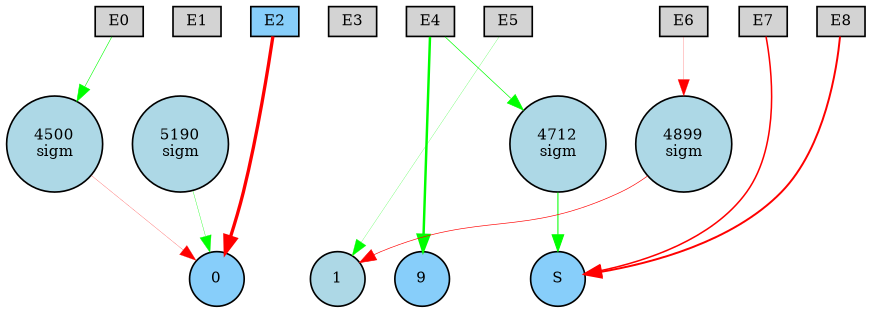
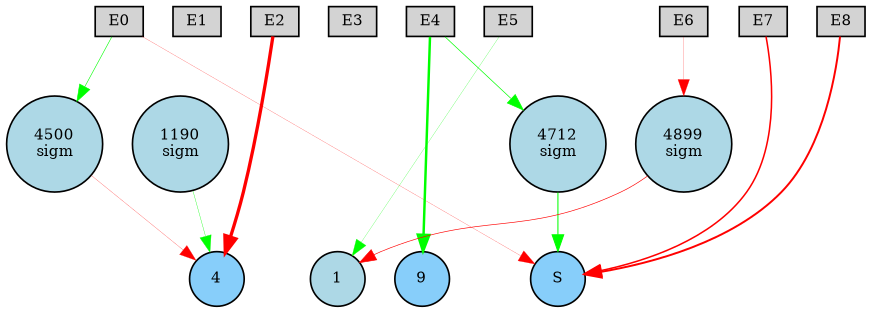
node "E2": fillcolor lightskyblue -> lightgray
node "5190 sigm": label "5190 sigm" -> "1190 sigm"
edge "E0" -> "S": added
node "0": label "0" -> "4"
